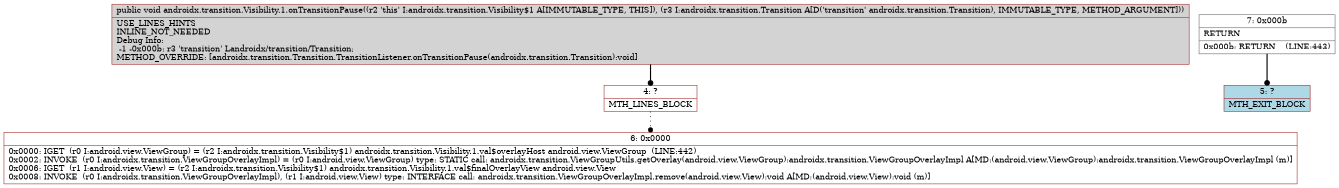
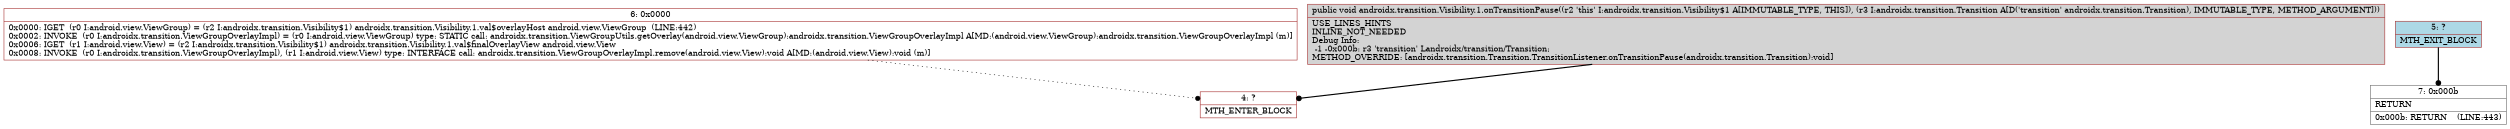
edge "7: 0x000b" -> "5: ?": reversed
node "4: ?": text "MTH_LINES_BLOCK" -> "MTH_ENTER_BLOCK"
edge "4: ?" -> "6: 0x0000": reversed
